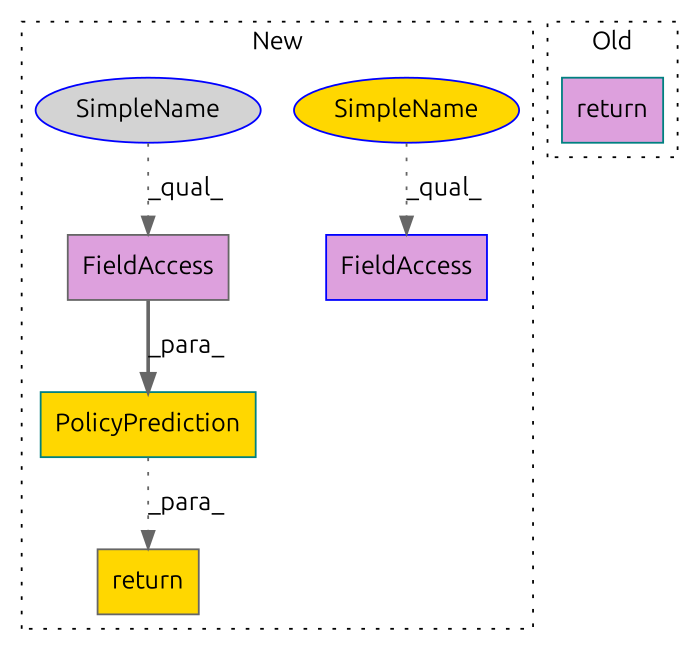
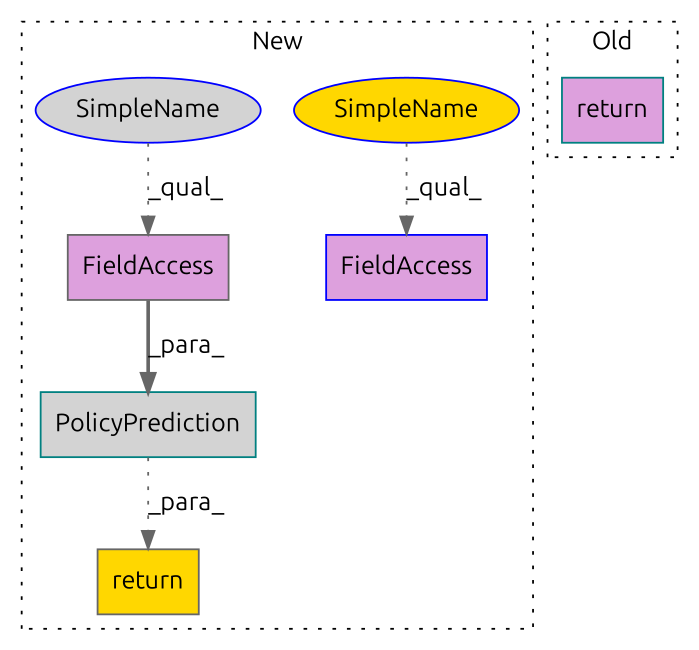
node "PolicyPrediction": fillcolor gold -> lightgrey
